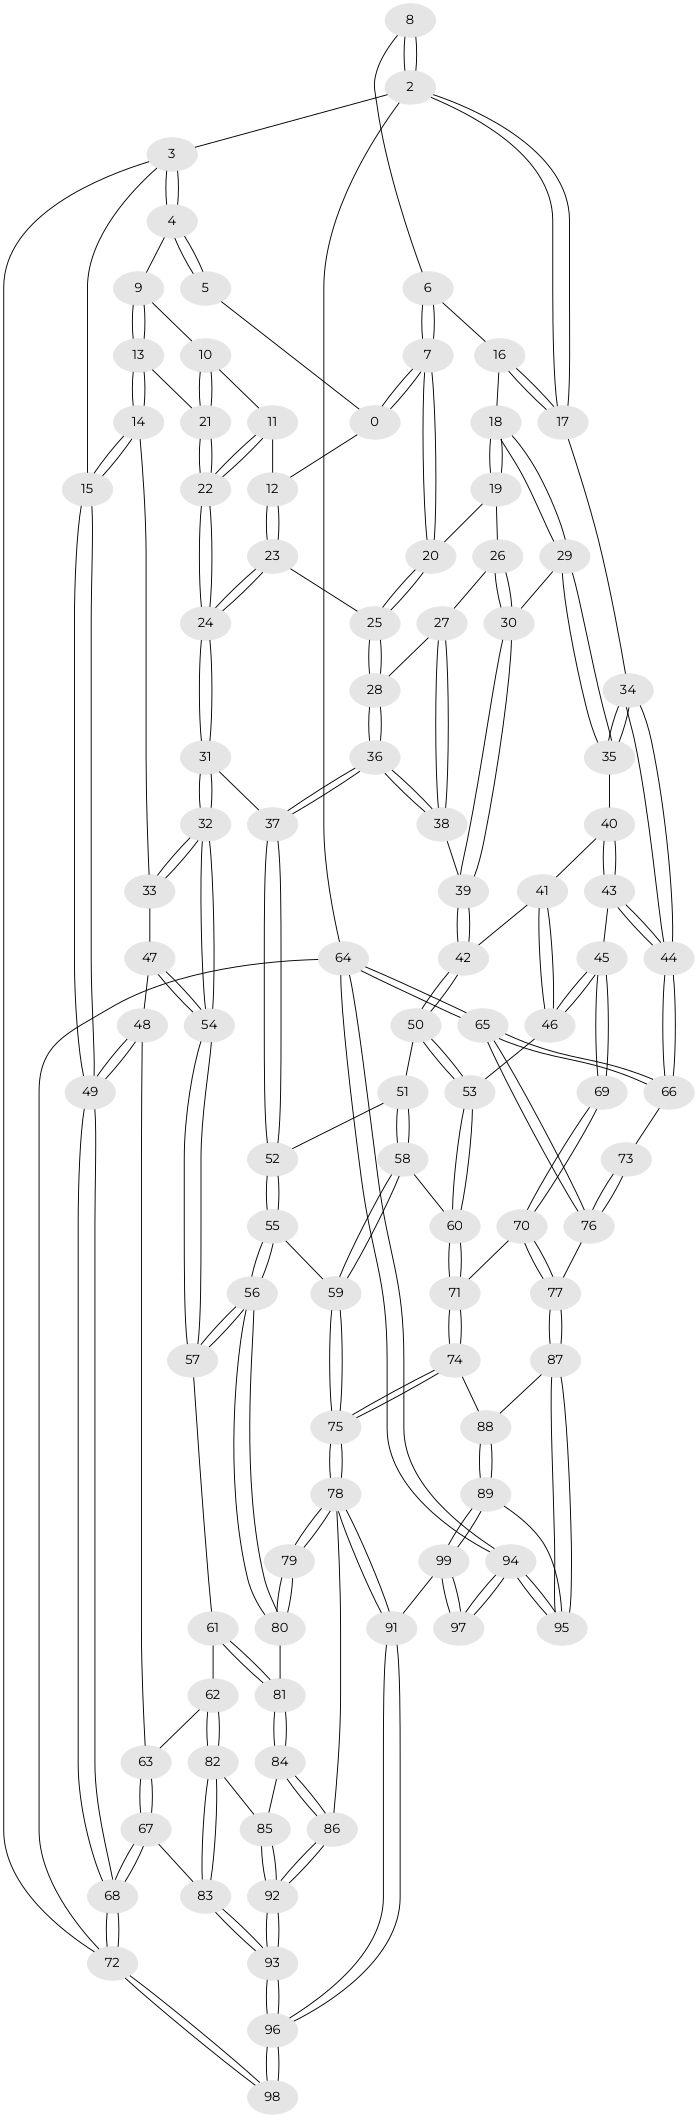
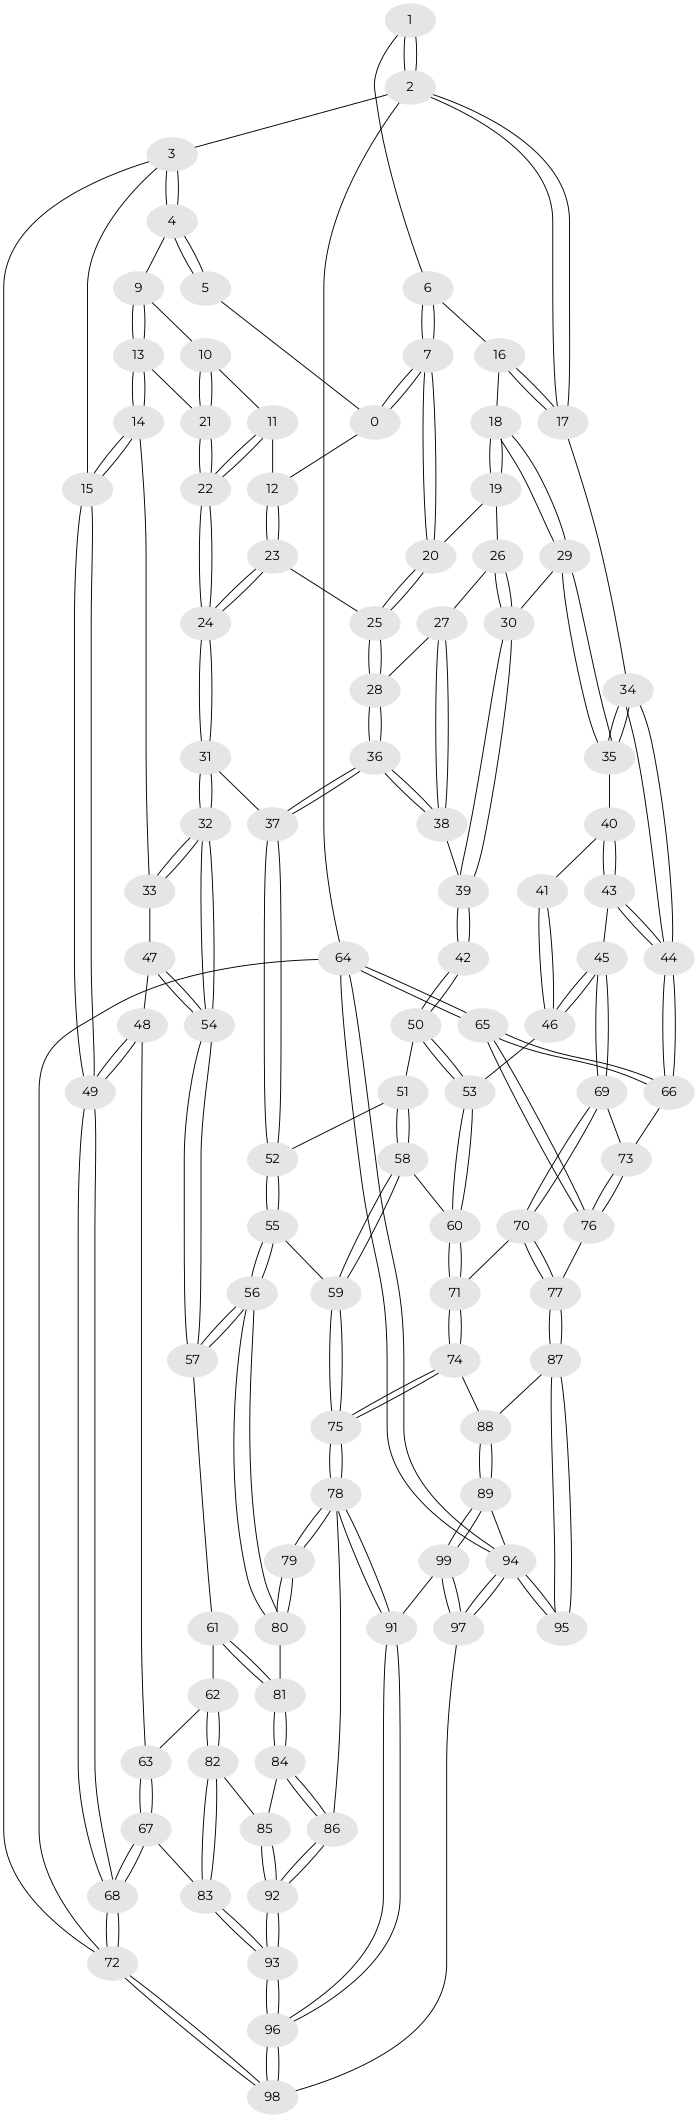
node "8": label "8" -> "1"
edge "41" -- "42": removed
edge "69" -- "73": added
edge "89" -- "95": now "89" -- "94"
edge "97" -- "98": added
